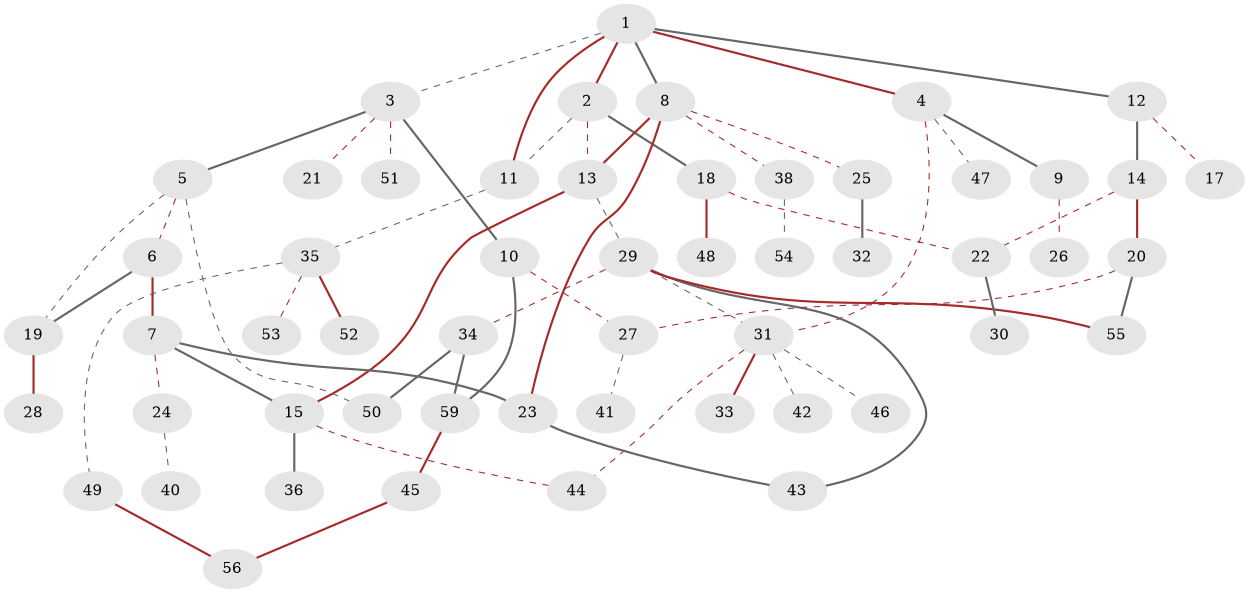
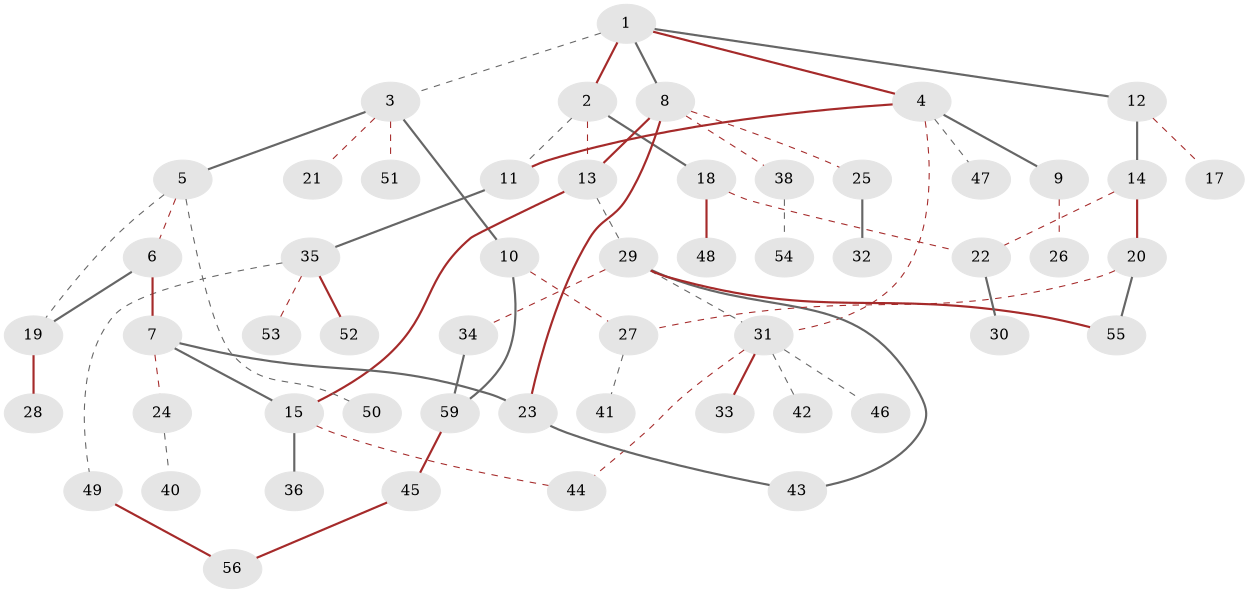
edge "1" -- "11": now "4" -- "11"
edge "11" -- "35": style dashed -> bold
edge "34" -- "50": removed
